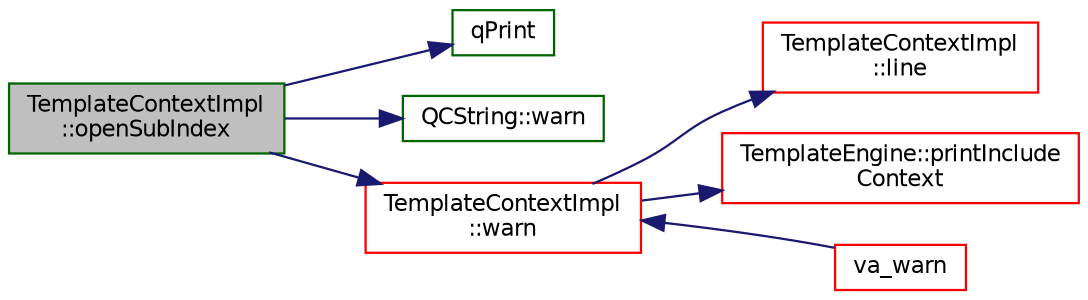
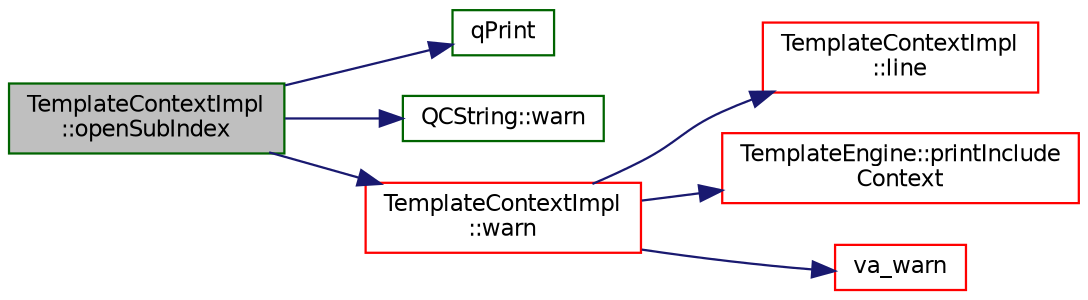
edge "va_warn" -> "TemplateContextImpl ::warn": reversed
